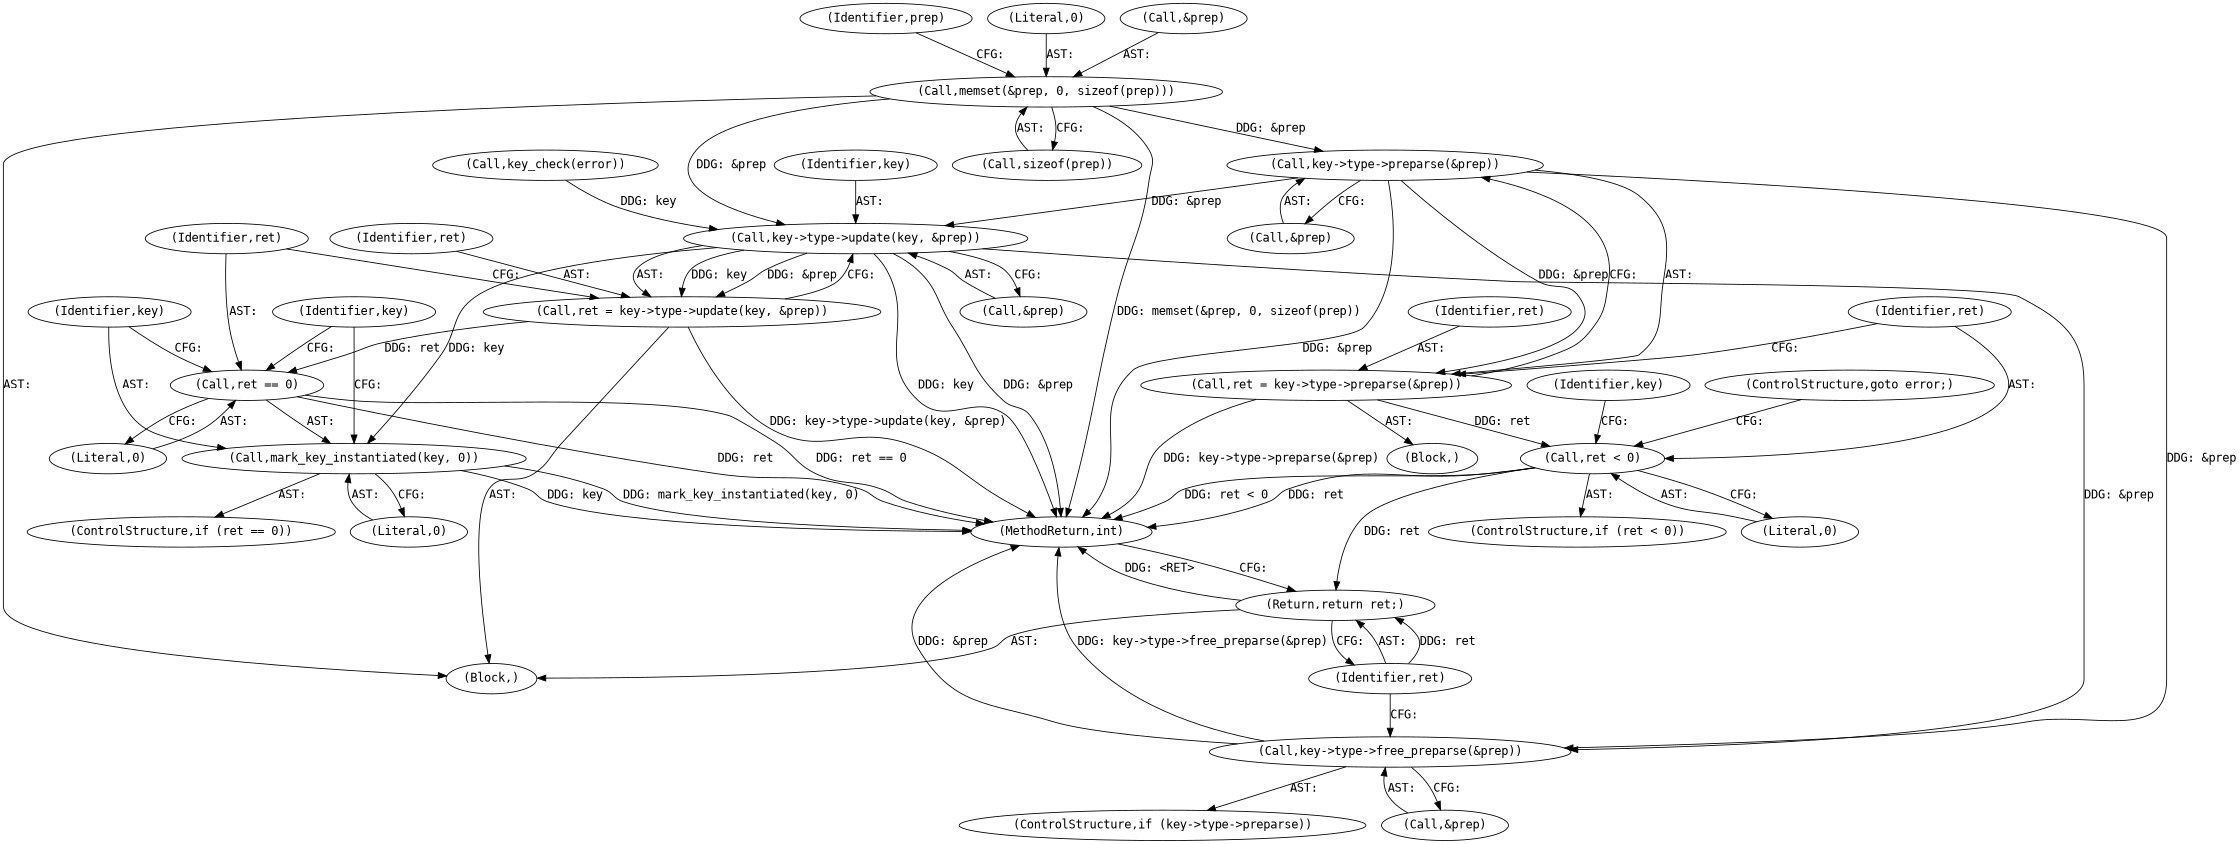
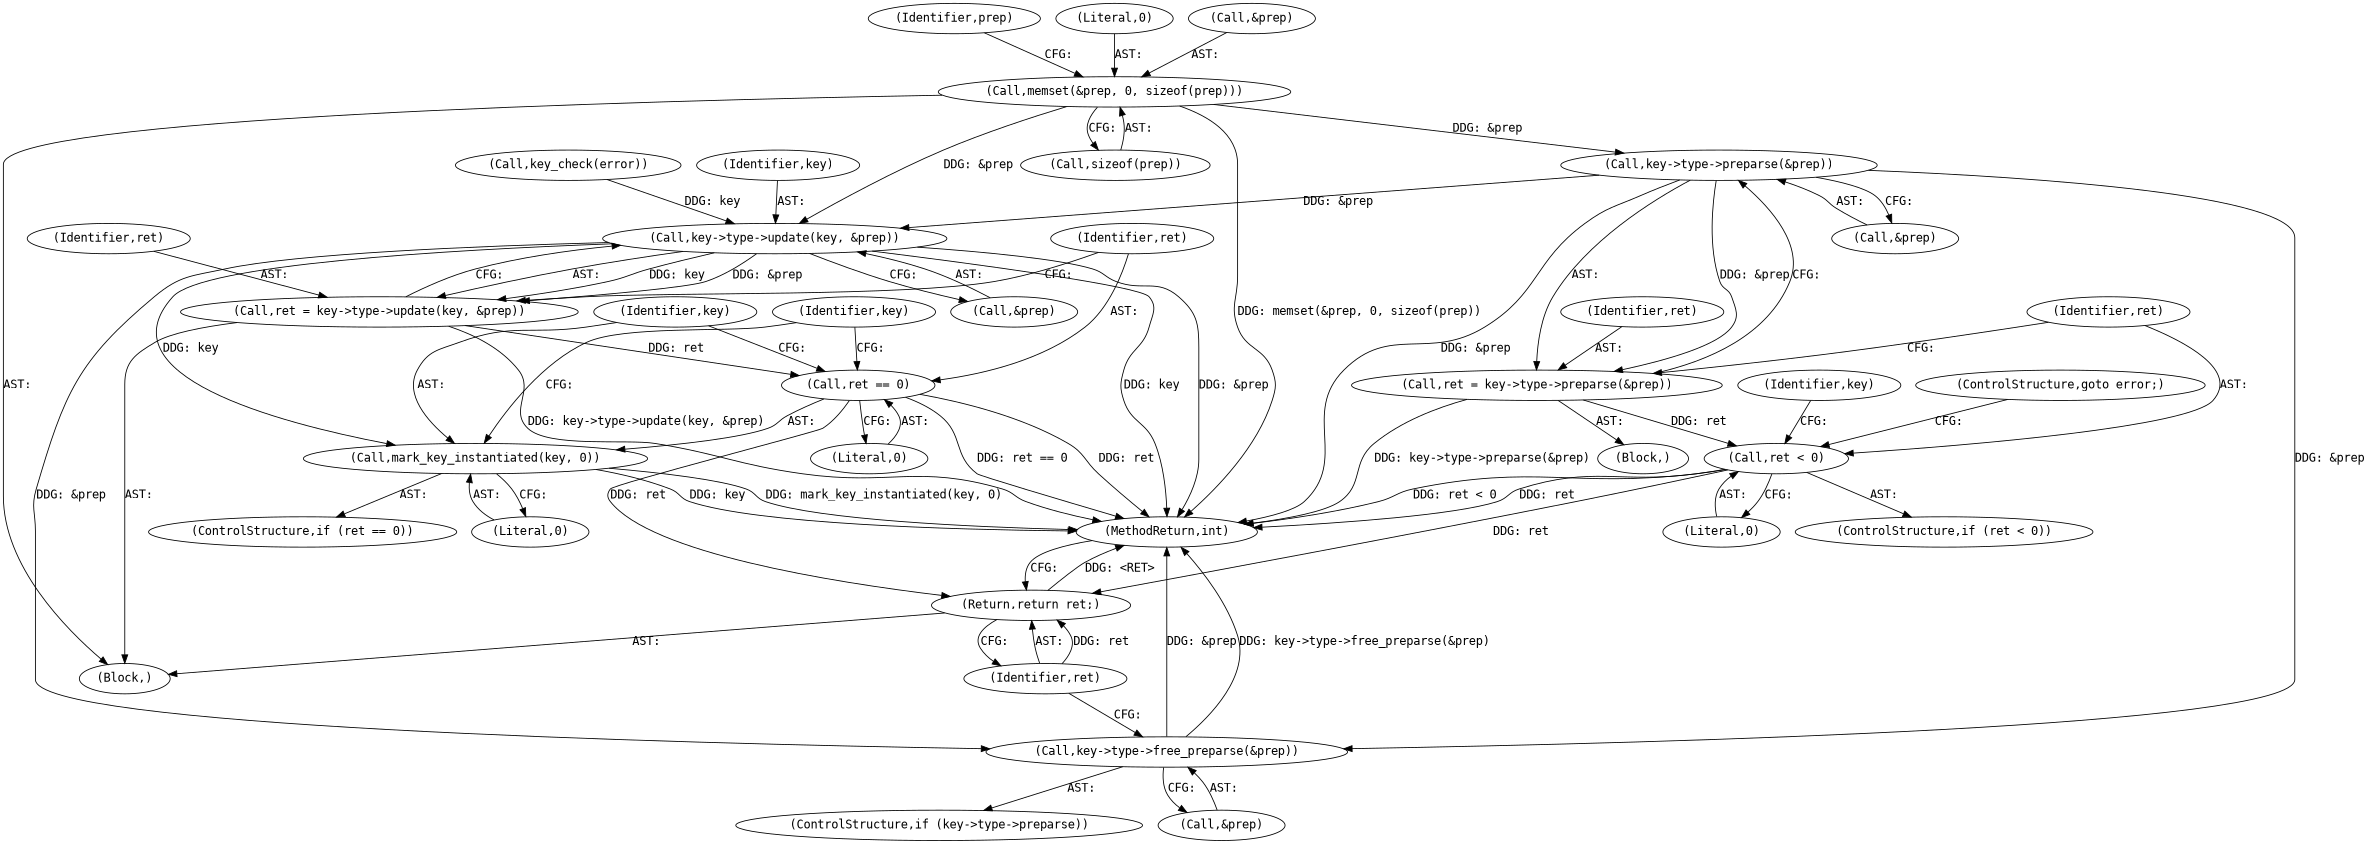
edge "(Call,ret == 0)" -> "(Return,return ret;)": added, label "DDG: ret"
